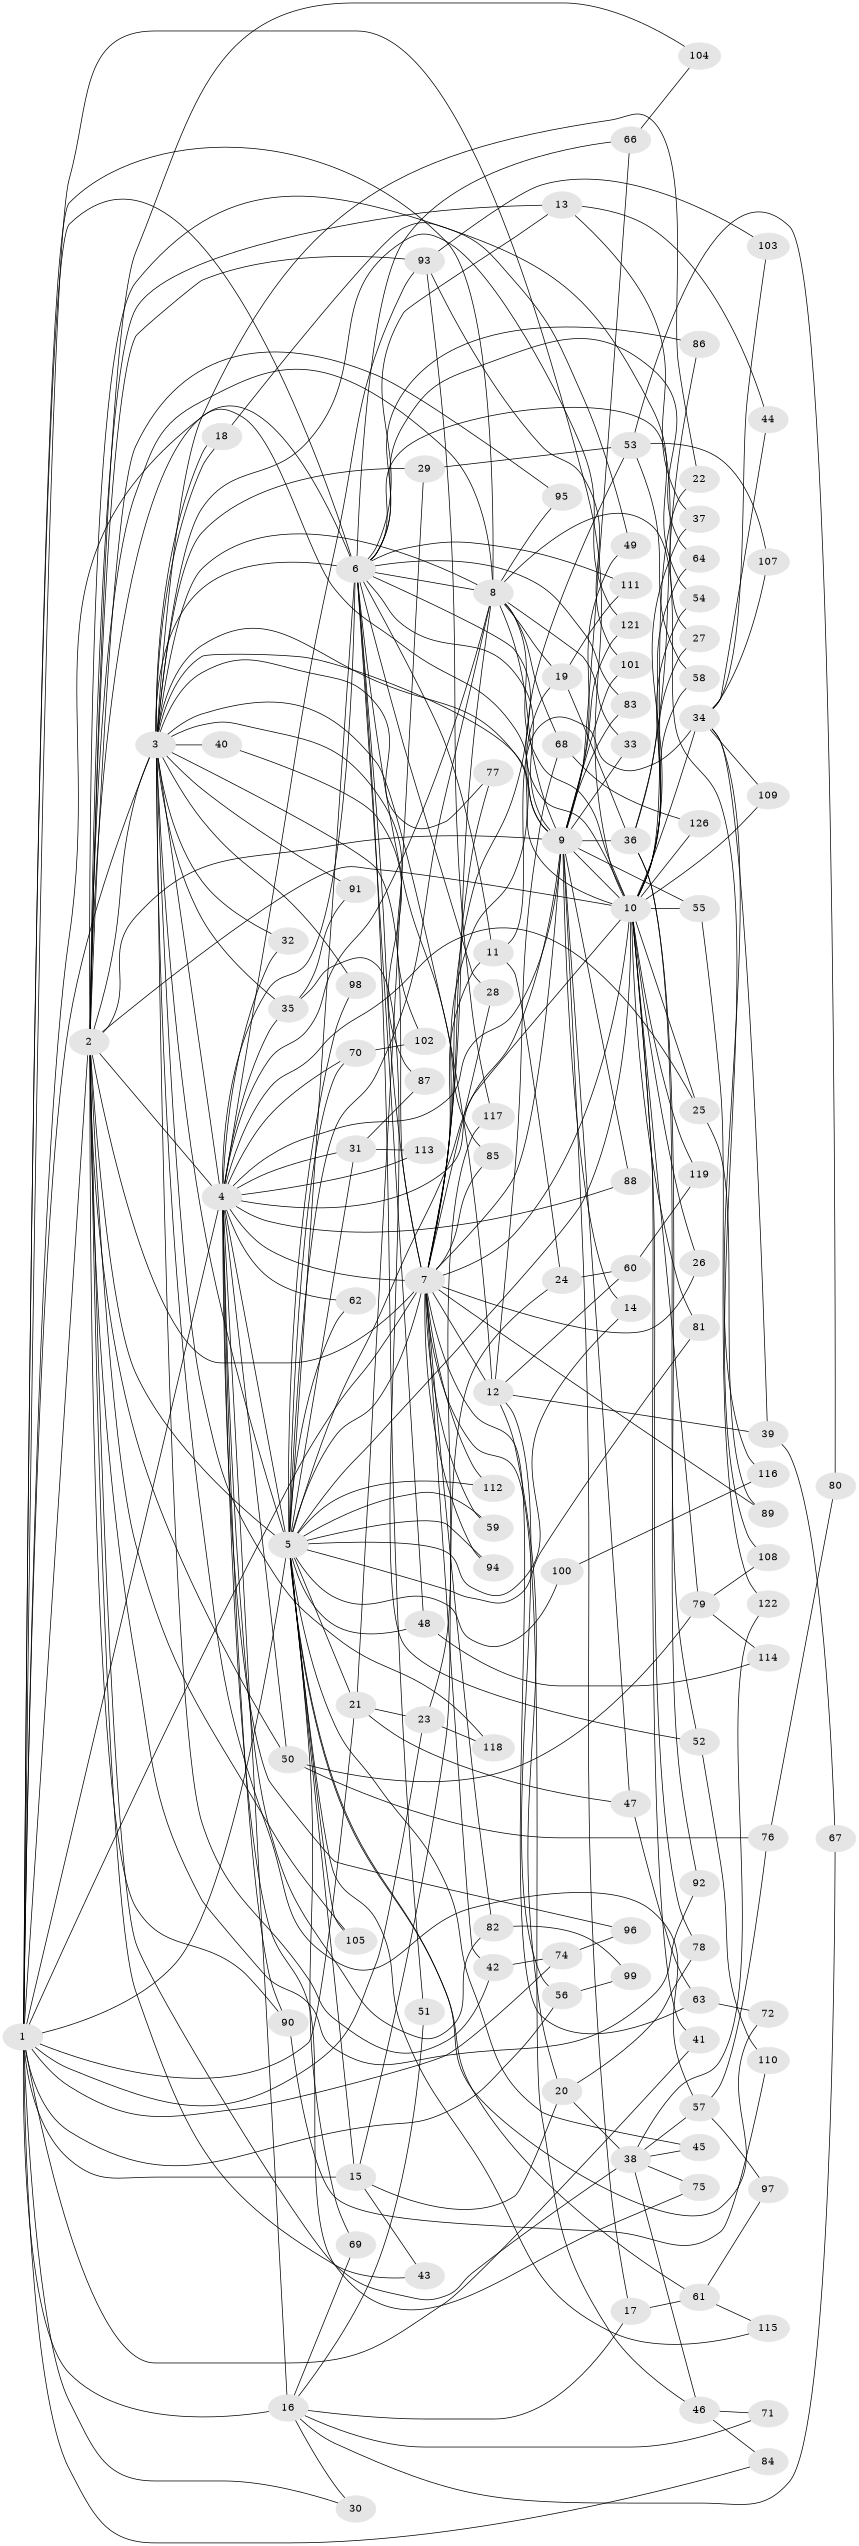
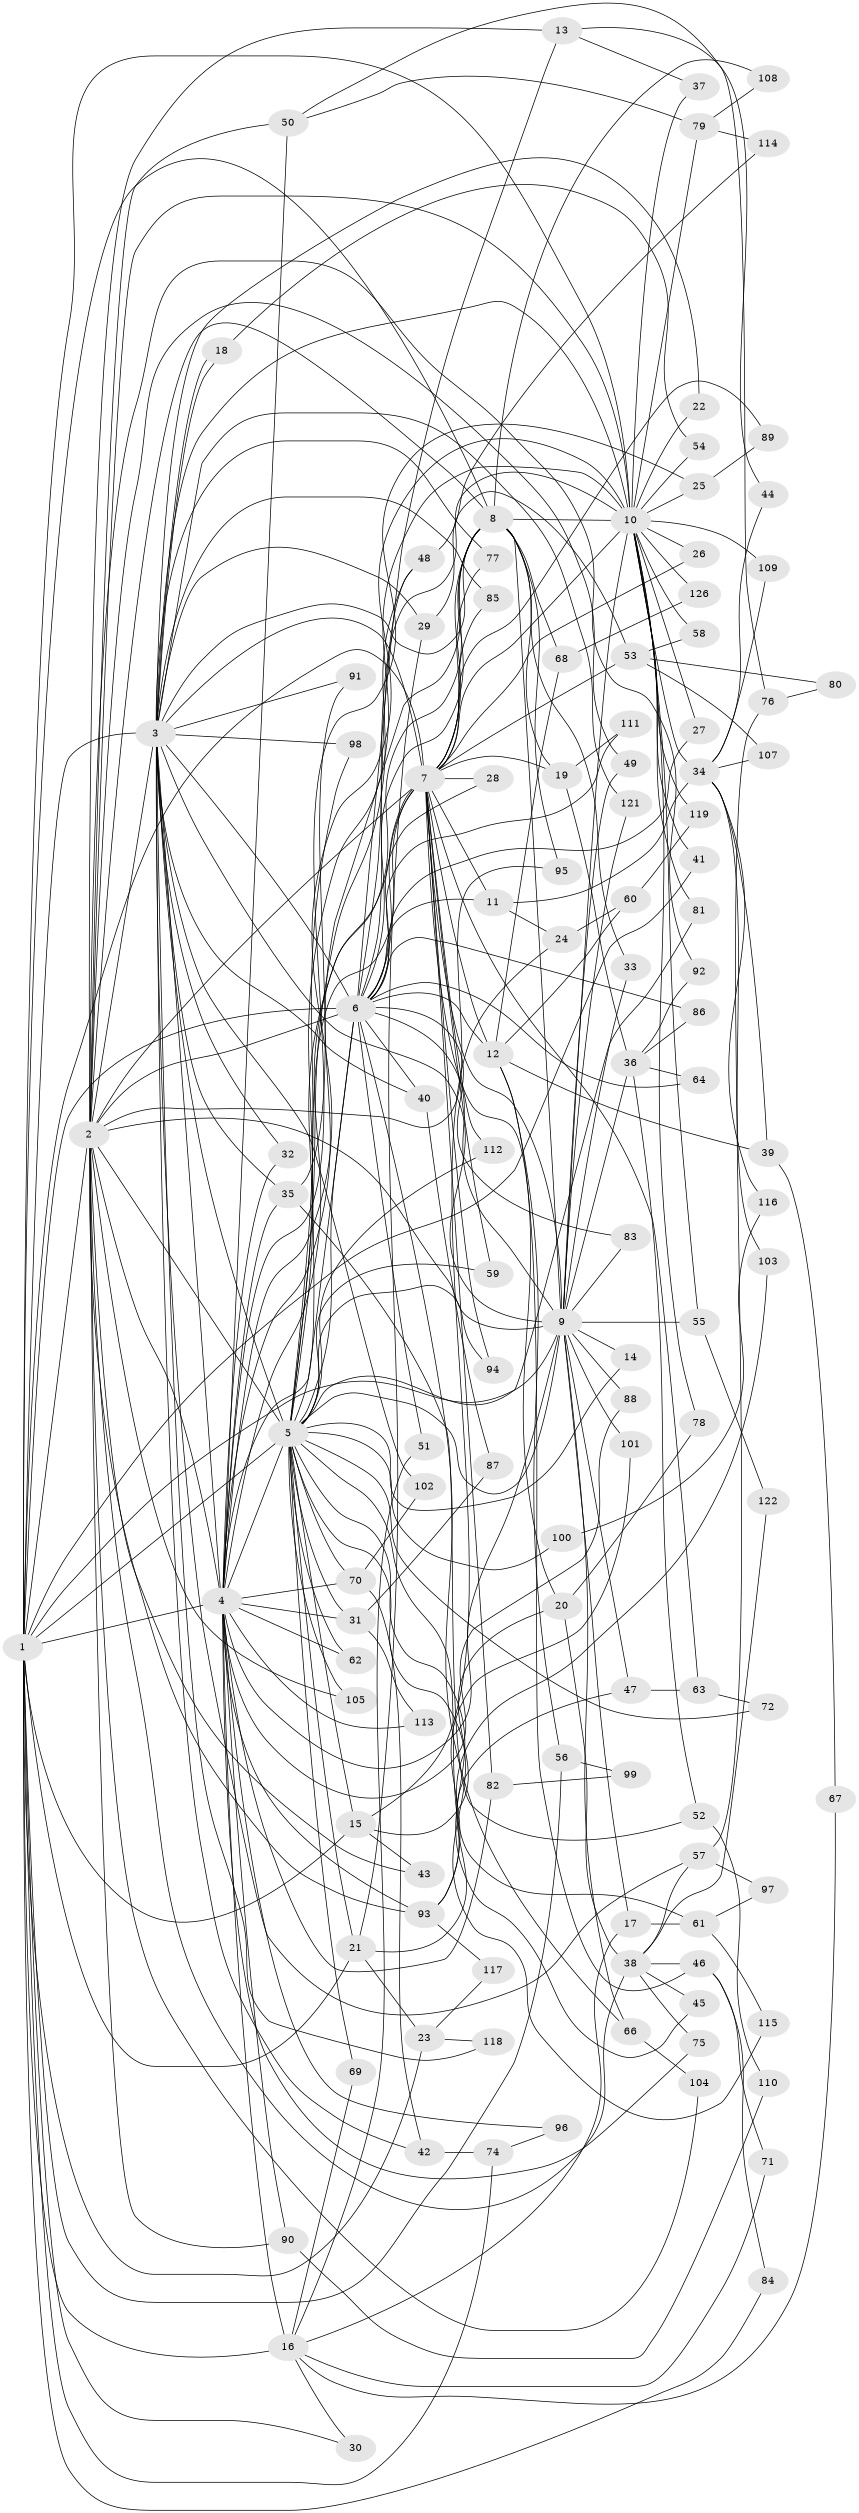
edge "6" -- "40": added
edge "7" -- "42": now "70" -- "42"
